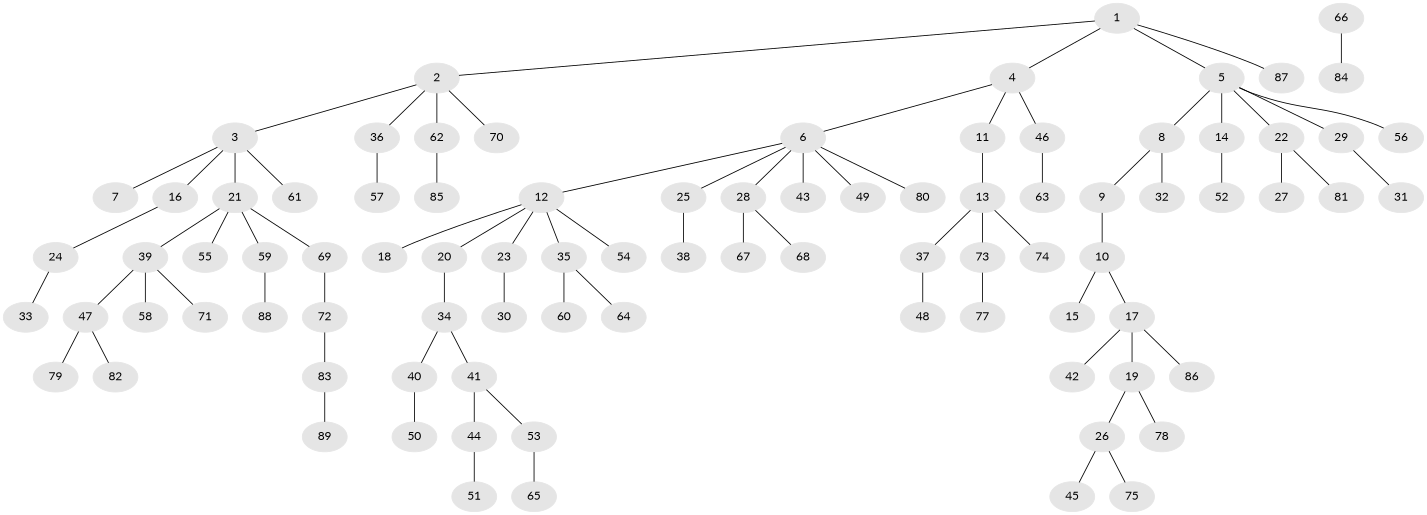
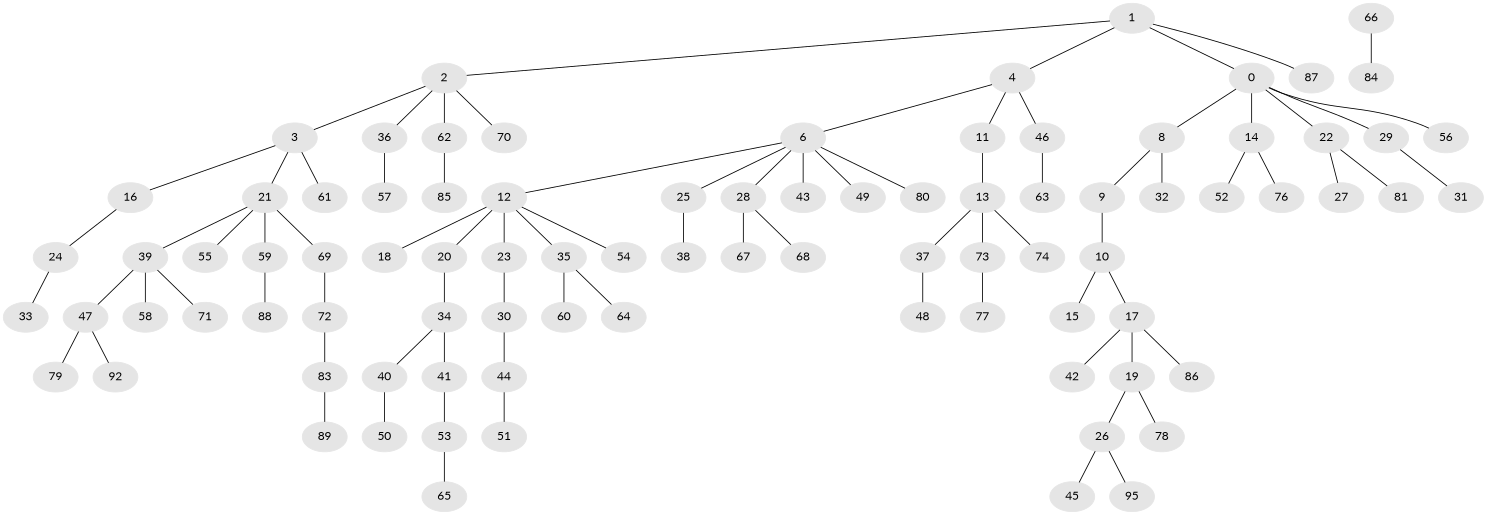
node "5": label "5" -> "0"
node "7": removed
node "76": added
node "82": label "82" -> "92"
edge "41" -- "44": now "30" -- "44"
node "75": label "75" -> "95"
